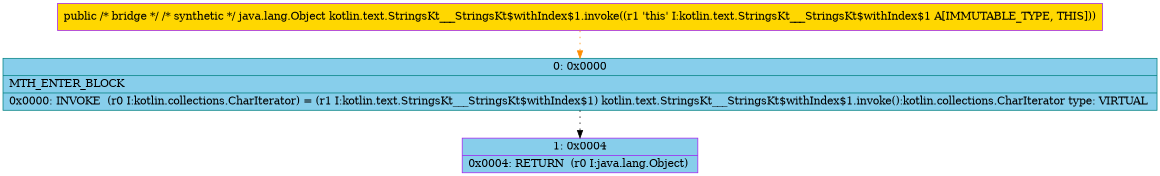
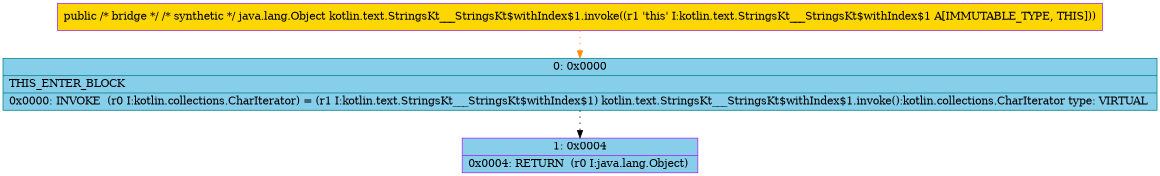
node "0: 0x0000": text "MTH_ENTER_BLOCK" -> "THIS_ENTER_BLOCK"
